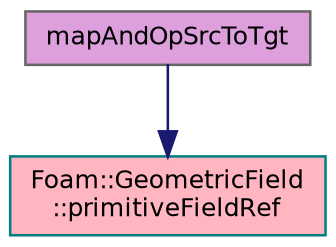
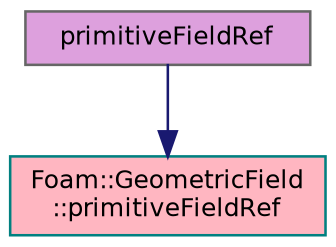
node "mapAndOpSrcToTgt": label "mapAndOpSrcToTgt" -> "primitiveFieldRef"
